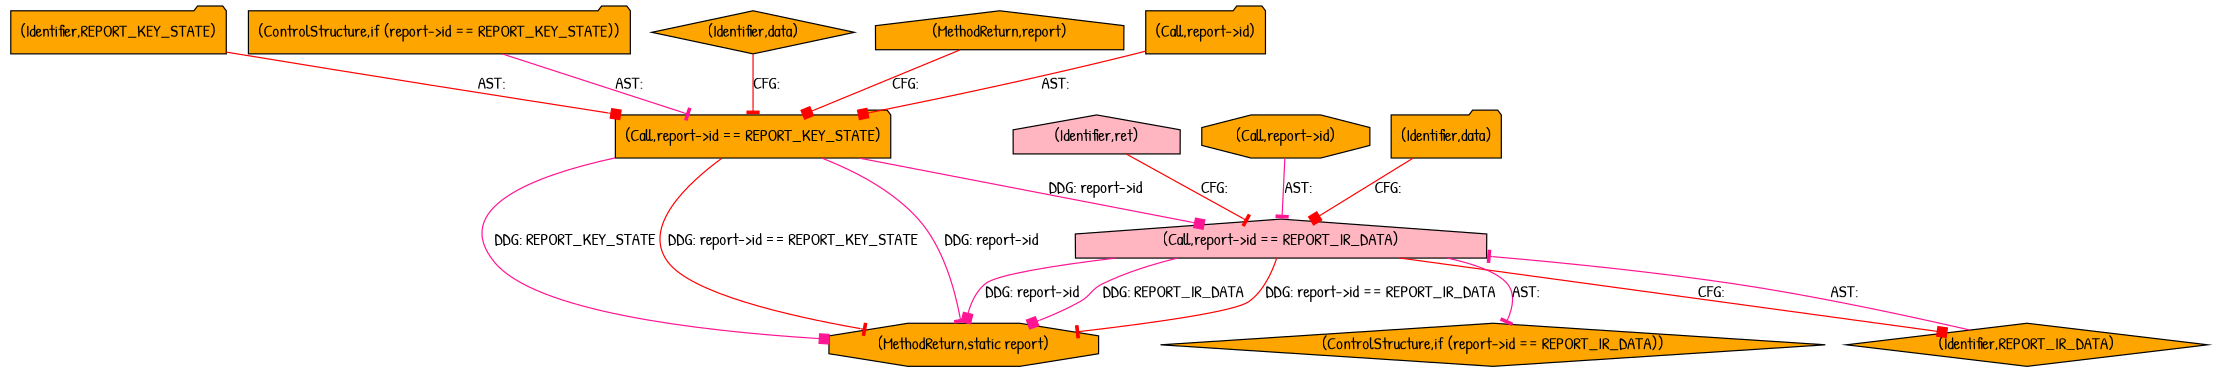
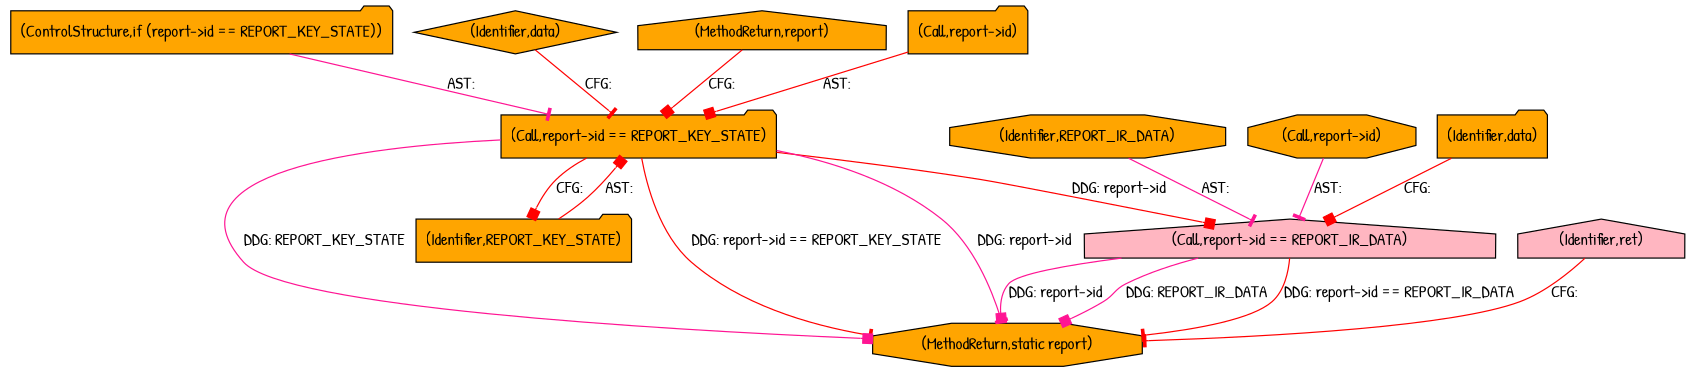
edge "(Call,report->id == REPORT_KEY_STATE)" -> "(Identifier,REPORT_KEY_STATE)": added, label "CFG:"
edge "(Identifier,ret)" -> "(Call,report->id == REPORT_IR_DATA)": now "(Identifier,ret)" -> "(MethodReturn,static report)"
edge "(Call,report->id == REPORT_KEY_STATE)" -> "(Call,report->id == REPORT_IR_DATA)": color deeppink -> red
edge "(Call,report->id == REPORT_IR_DATA)" -> "(Identifier,REPORT_IR_DATA)": removed, label "CFG:"
node "(ControlStructure,if (report->id == REPORT_IR_DATA))": removed
node "(Identifier,REPORT_IR_DATA)": shape diamond -> octagon
